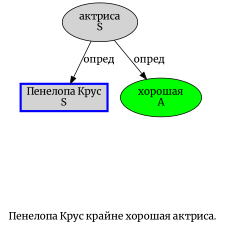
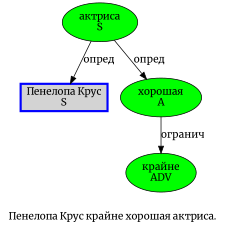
node "актриса S": fillcolor lightgray -> green
node "крайне ADV": added
